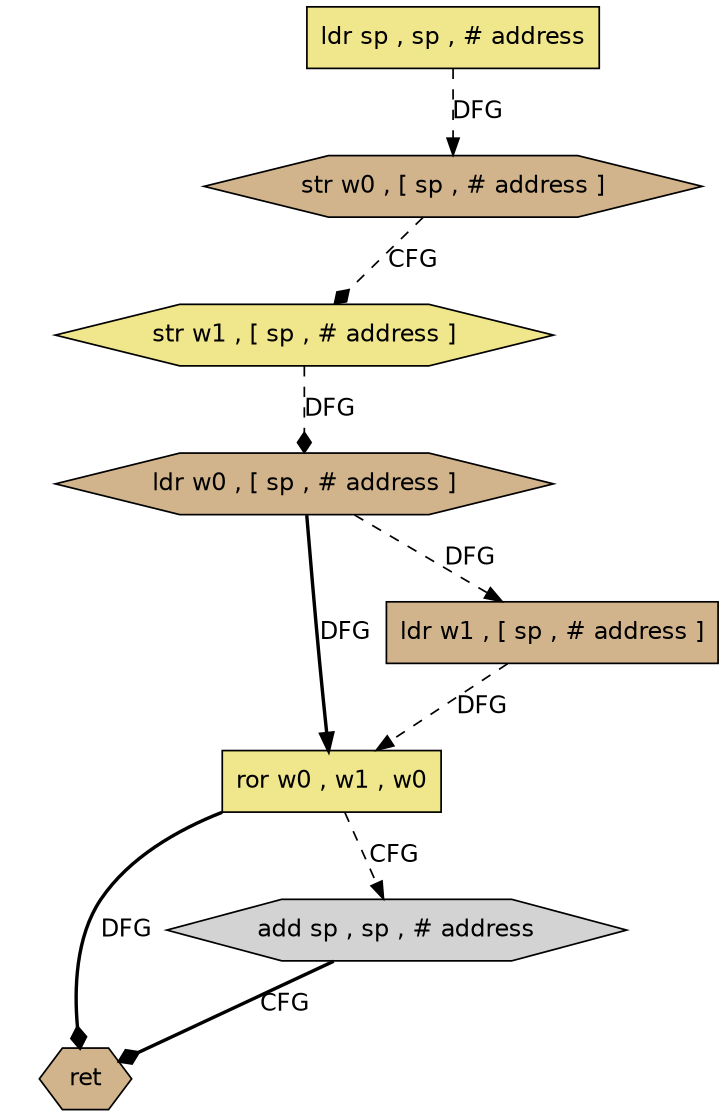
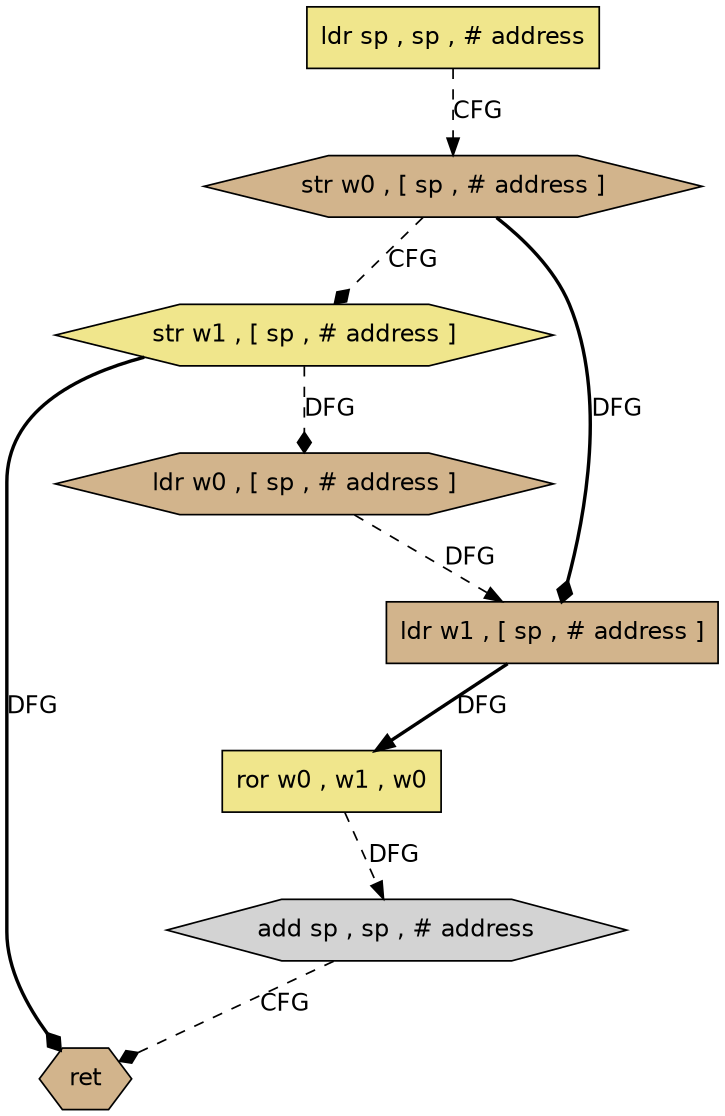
edge "ldr sp , sp , # address" -> "str w0 , [ sp , # address ]": label "DFG" -> "CFG"
edge "str w0 , [ sp , # address ]" -> "ldr w1 , [ sp , # address ]": added, label "DFG"
edge "ldr w0 , [ sp , # address ]" -> "ror w0 , w1 , w0": removed, label "DFG"
edge "ldr w1 , [ sp , # address ]" -> "ror w0 , w1 , w0": style dashed -> bold
edge "ror w0 , w1 , w0" -> "add sp , sp , # address": label "CFG" -> "DFG"
edge "ror w0 , w1 , w0" -> "ret": now "str w1 , [ sp , # address ]" -> "ret"
edge "add sp , sp , # address" -> "ret": style bold -> dashed
